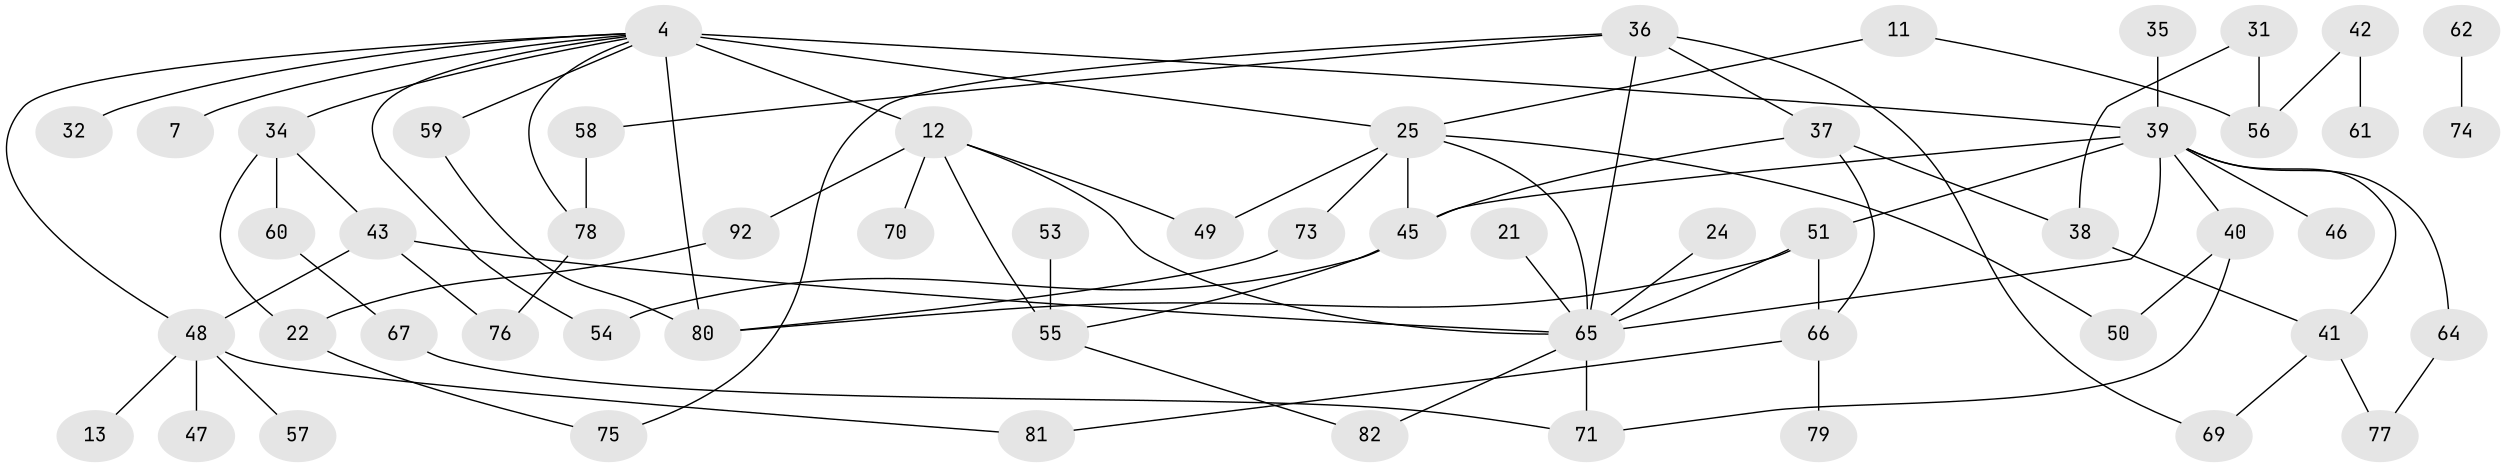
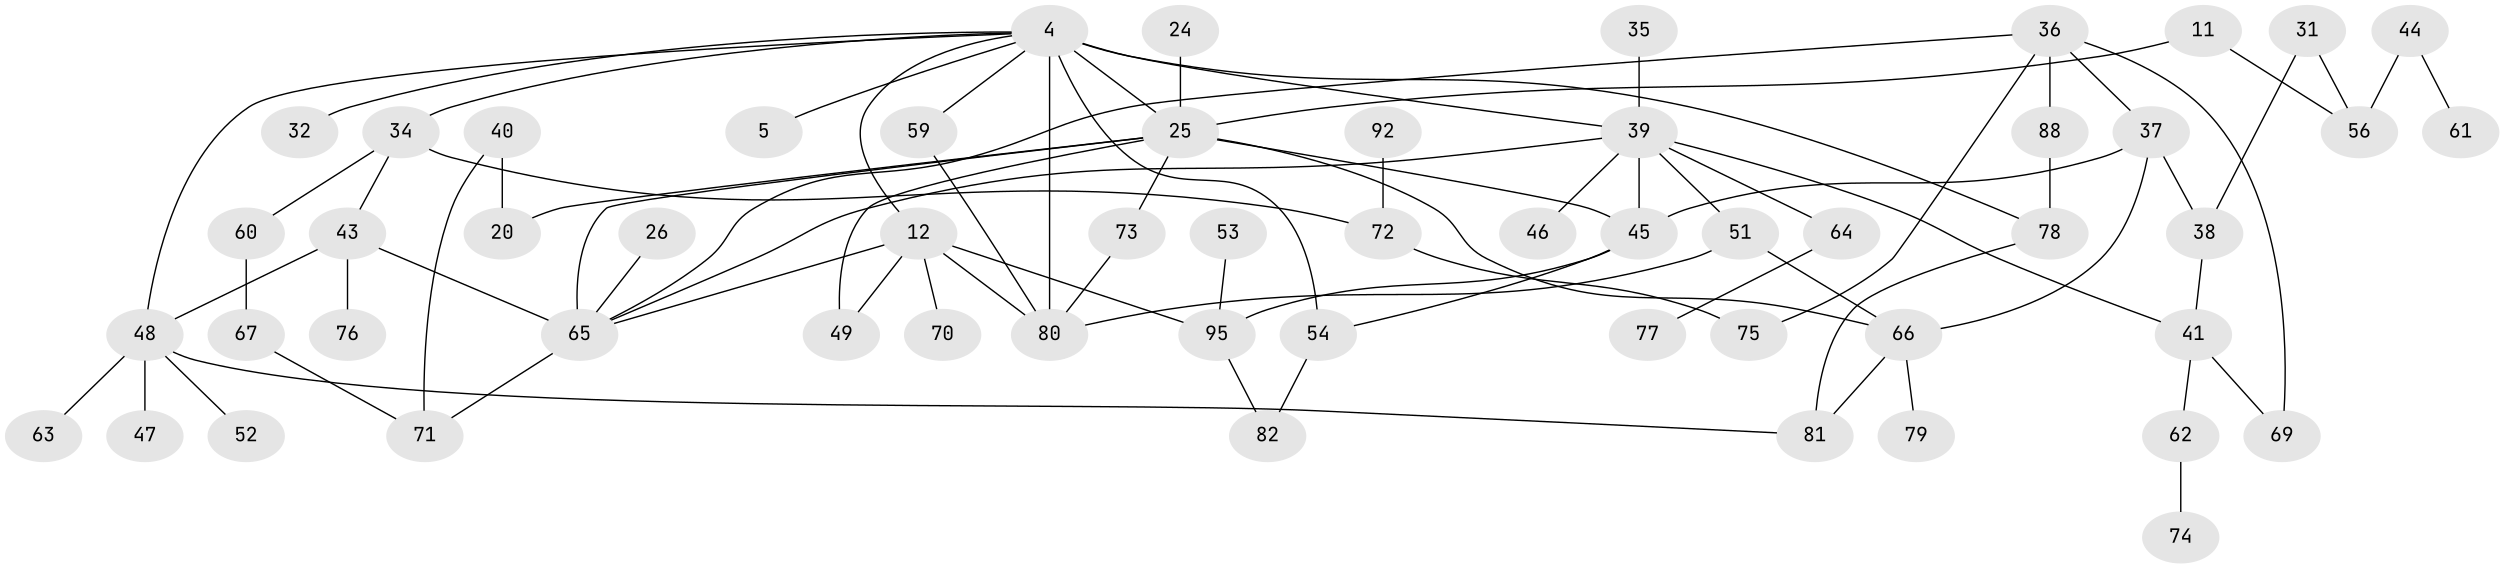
node "42": label "42" -> "44"
node "7": label "7" -> "5"
node "58": label "58" -> "88"
edge "12" -- "92": now "12" -- "80"
edge "39" -- "40": removed
node "21": label "21" -> "26"
edge "25" -- "66": added
edge "24" -- "65": now "24" -- "25"
edge "78" -- "76": now "78" -- "81"
edge "51" -- "65": removed
node "22": label "22" -> "72"
node "55": label "55" -> "95"
node "50": label "50" -> "20"
edge "41" -- "77": now "41" -- "62"
edge "65" -- "82": now "54" -- "82"
node "13": label "13" -> "63"
node "57": label "57" -> "52"
